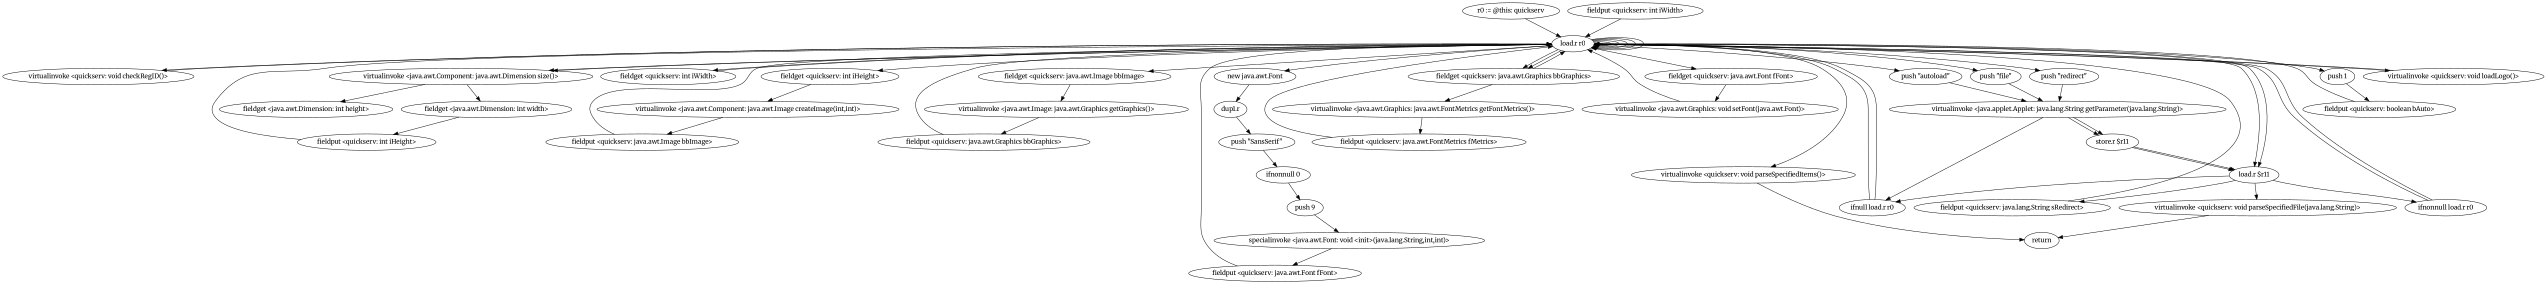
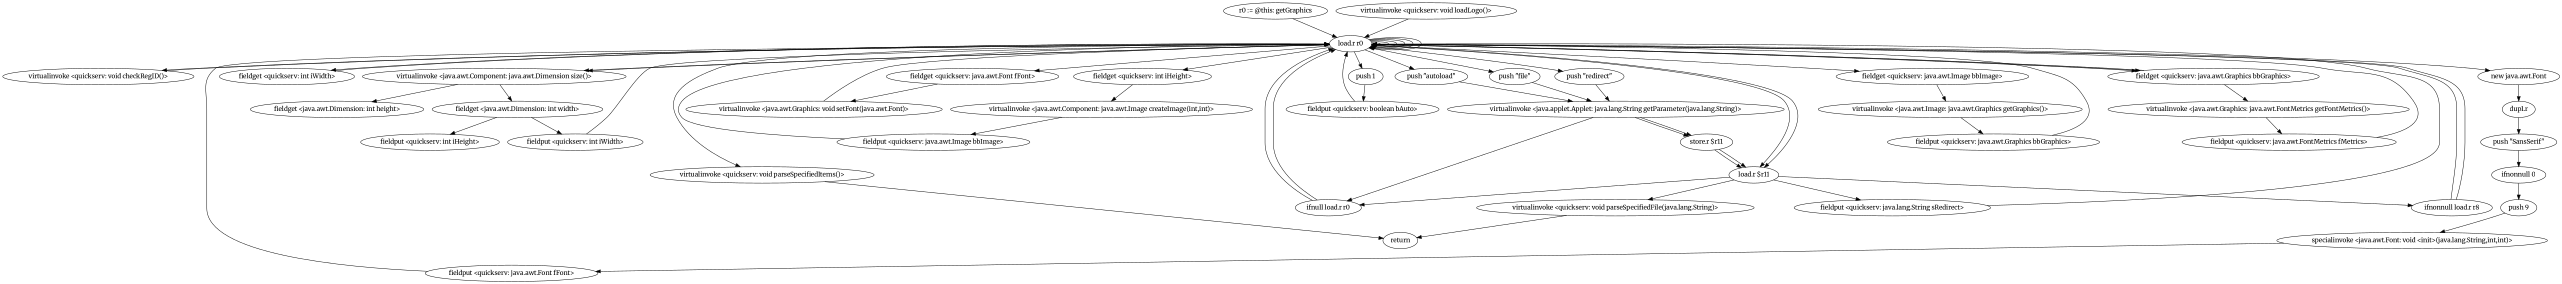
node "r0 := @this: quickserv": label "r0 := @this: quickserv" -> "r0 := @this: getGraphics"
edge "fieldput <quickserv: int iHeight>" -> "load.r r0": removed
edge "load.r r0" -> "virtualinvoke <quickserv: void loadLogo()>": removed
edge "fieldget <java.awt.Dimension: int width>" -> "fieldput <quickserv: int iWidth>": added
node "ifnonnull load.r r0": label "ifnonnull load.r r0" -> "ifnonnull load.r r8"
